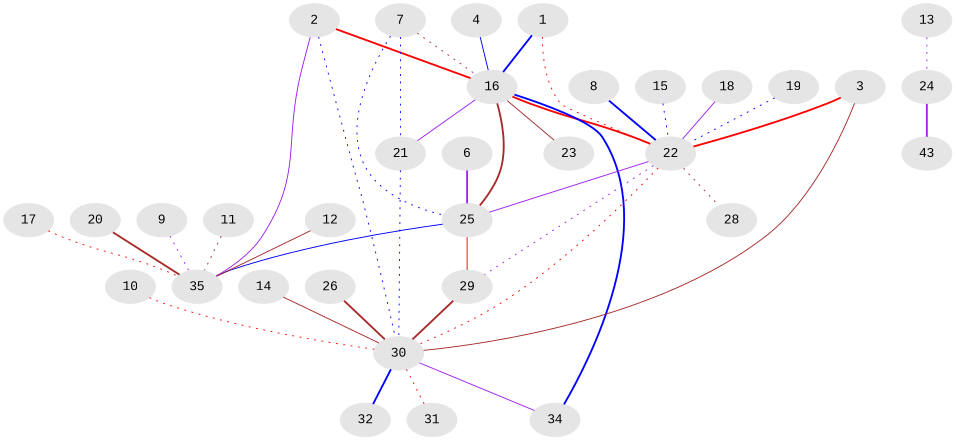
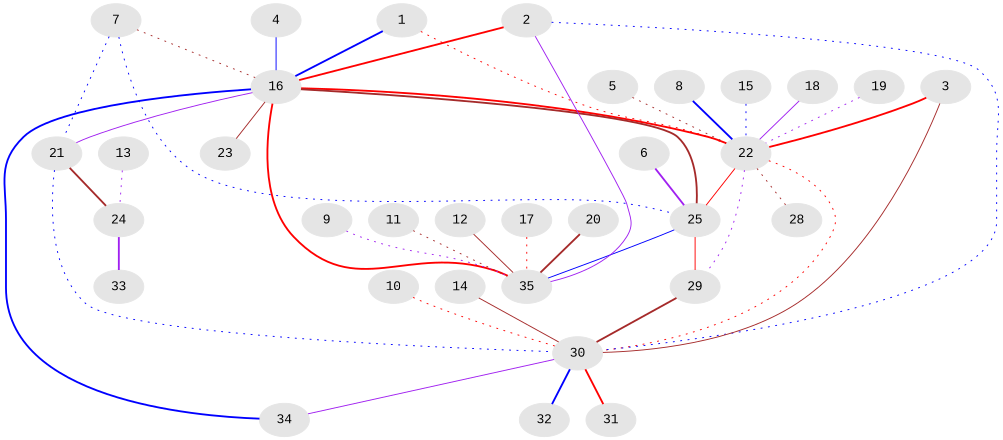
node "5": added
edge "19" -- "22": color blue -> purple
node "43": label "43" -> "33"
edge "21" -- "24": added
edge "22" -- "25": color purple -> red
edge "16" -- "35": added
node "26": removed
edge "30" -- "31": style dotted -> bold
